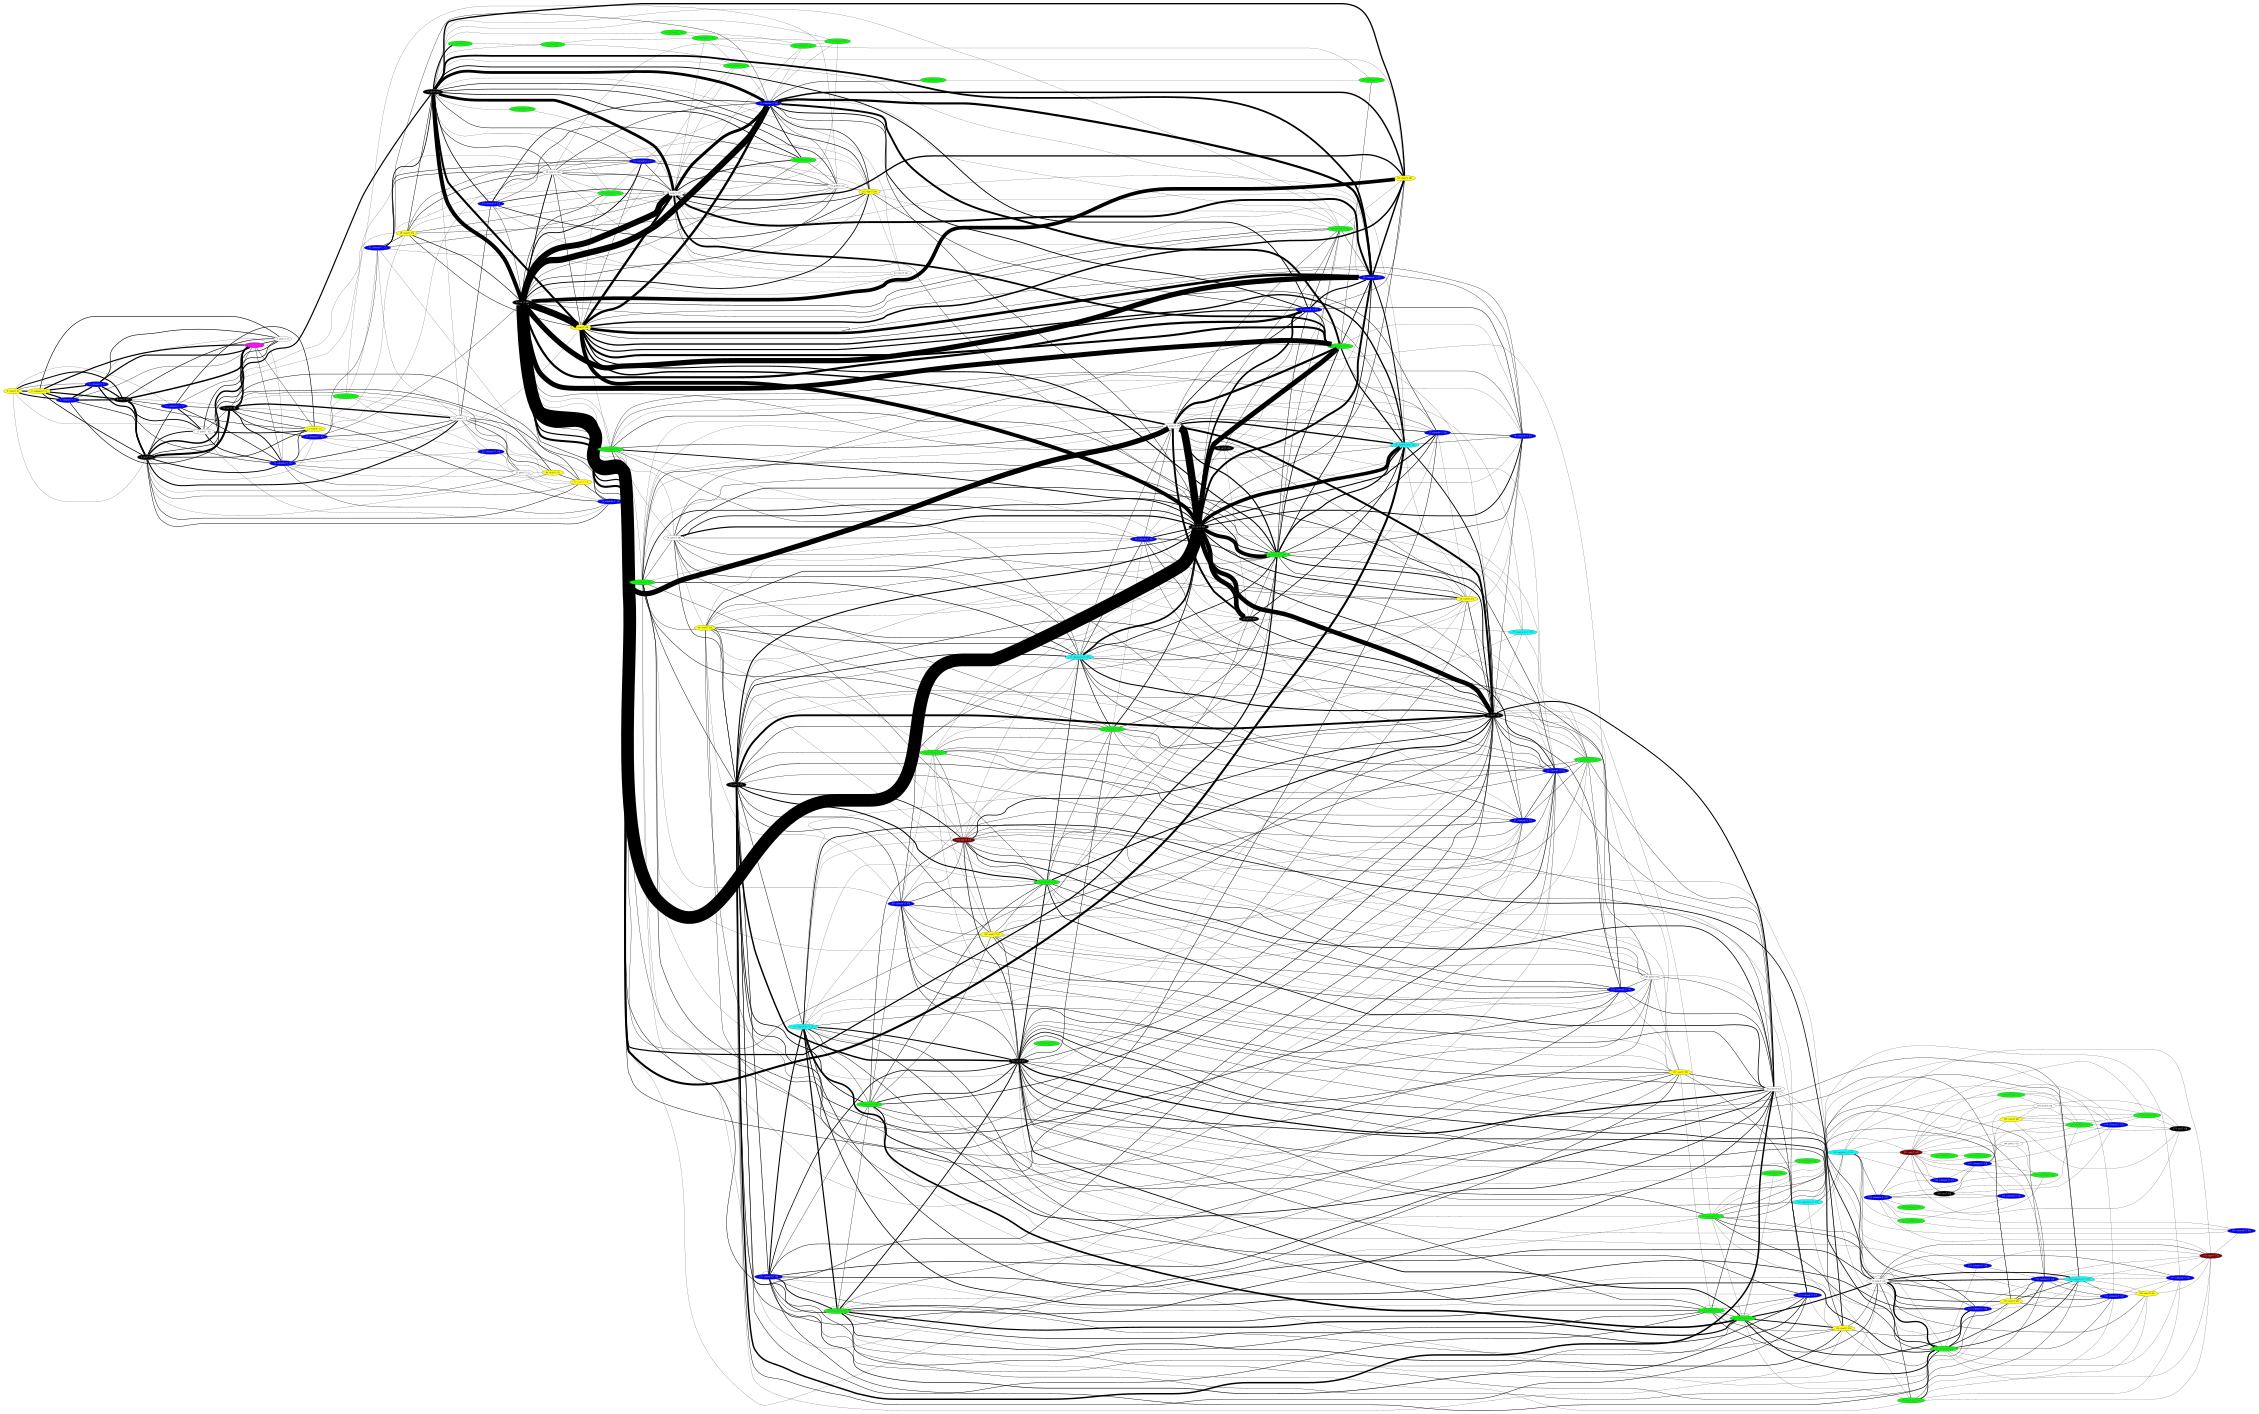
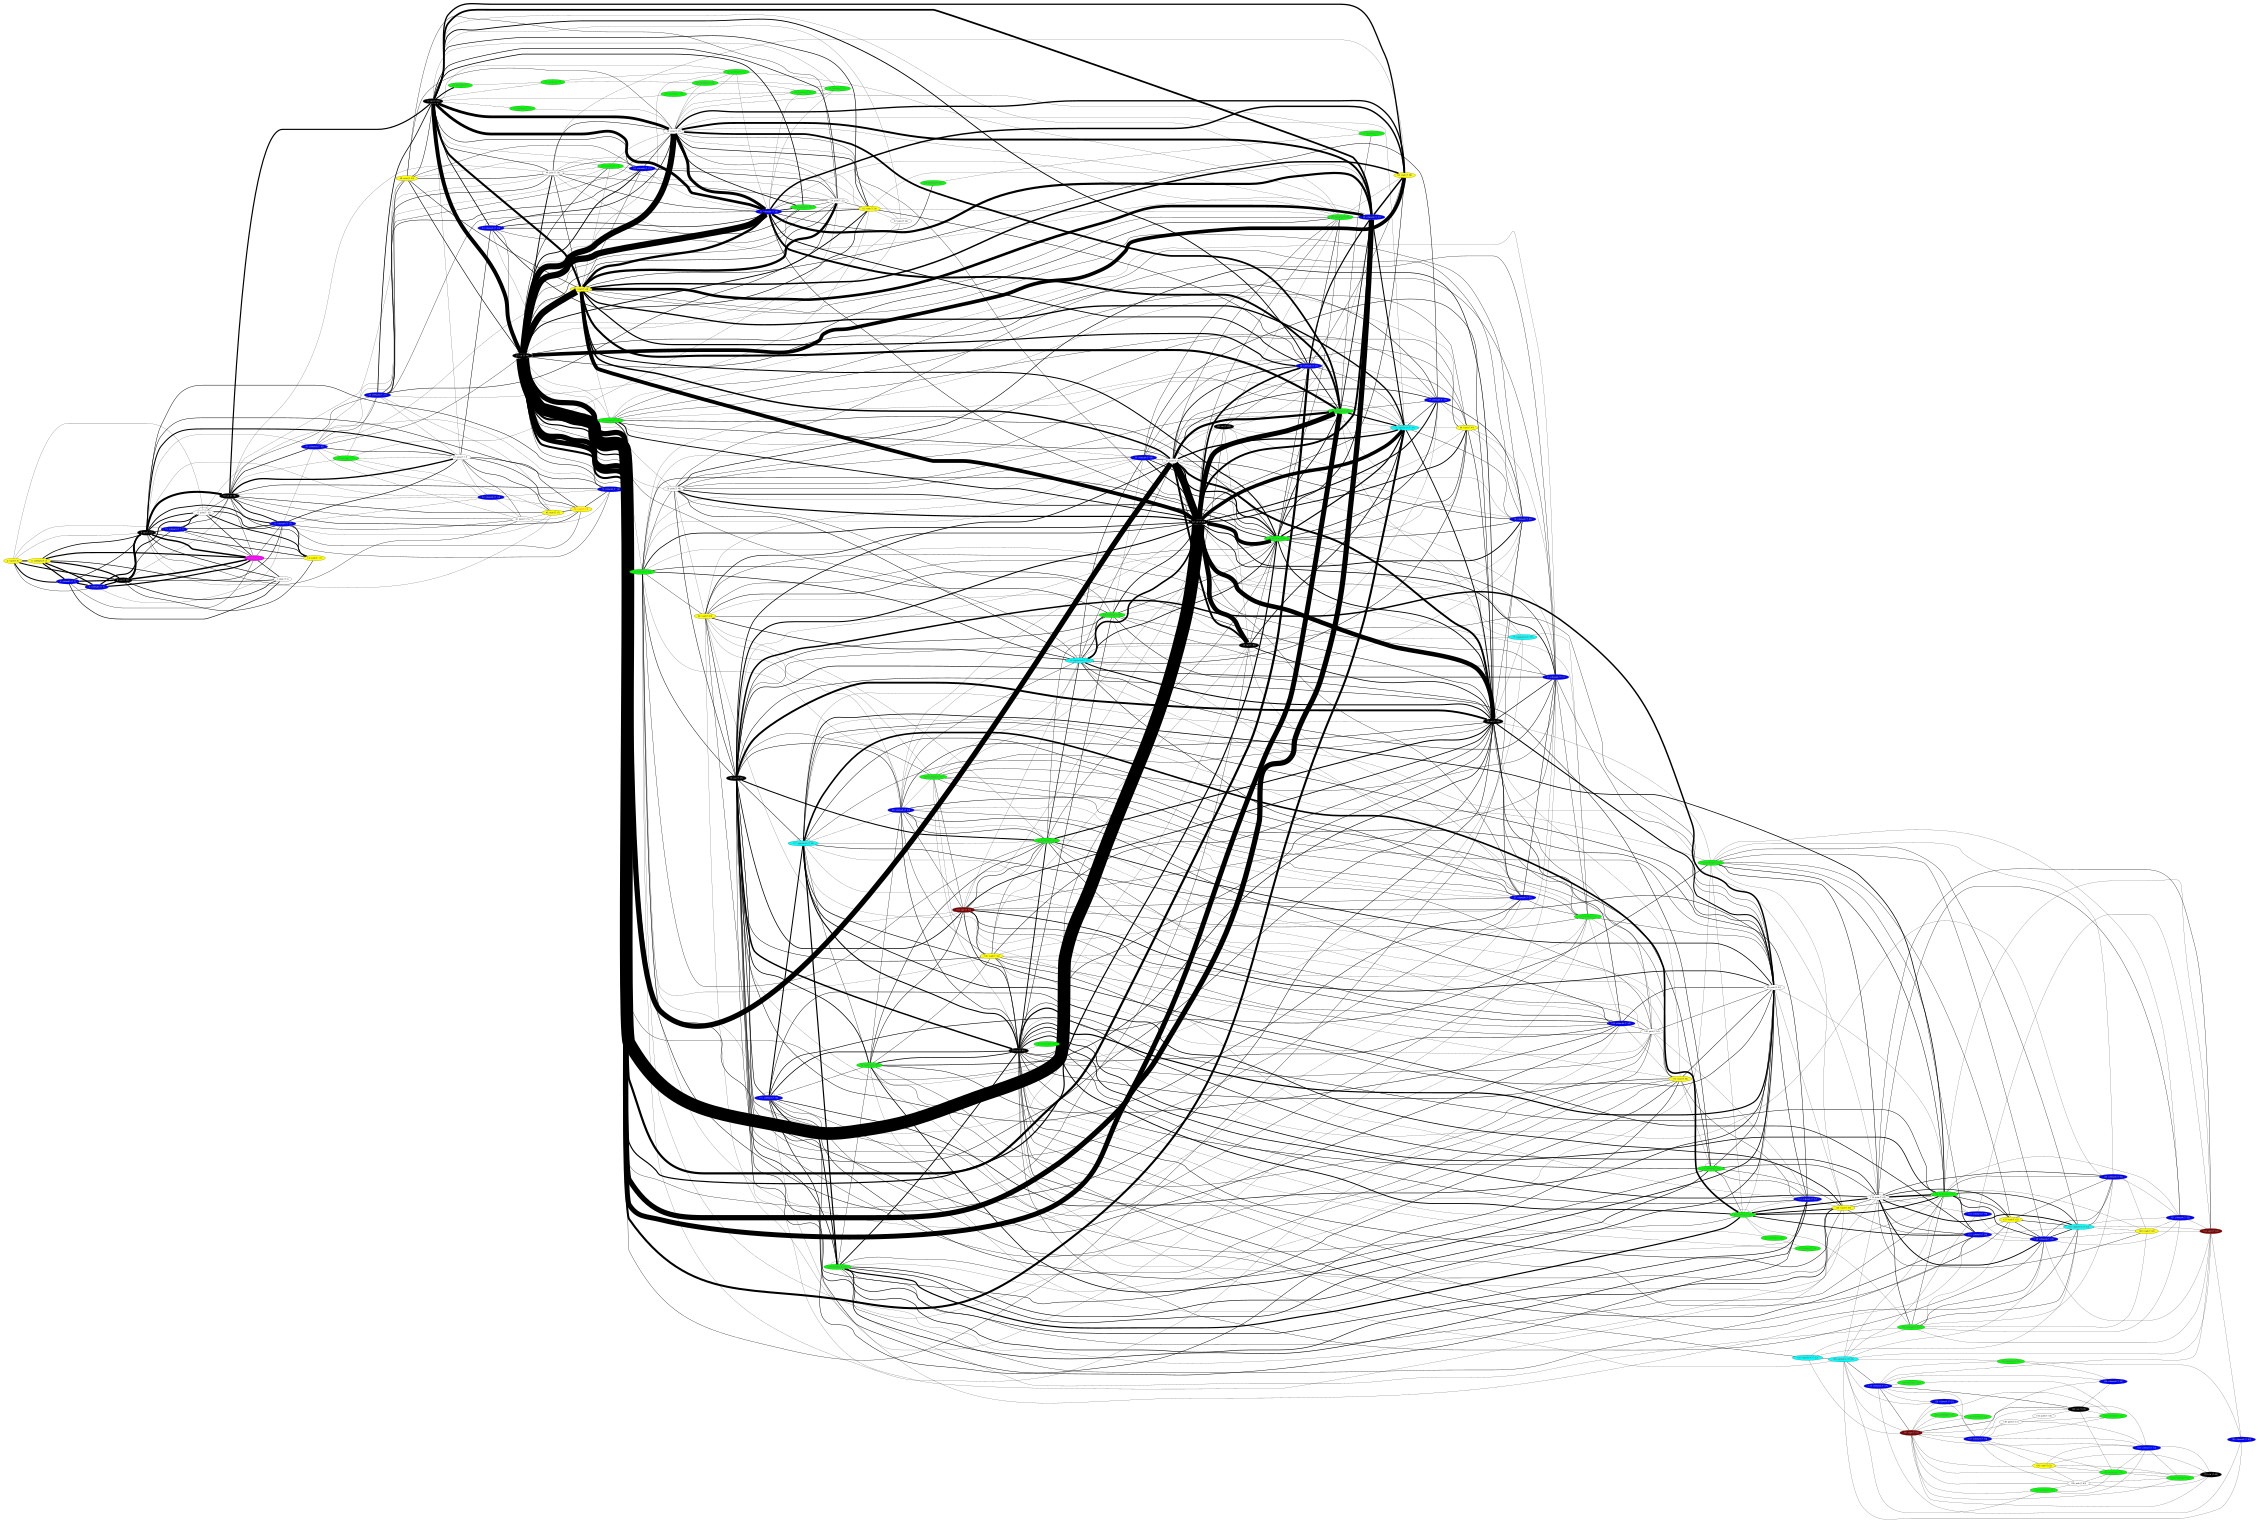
edge "38: pole (T: 37)" -- "50: road (T: 44)": now "54: pole (T: 22)" -- "50: road (T: 44)"
edge "56: sidewalk (T: 41)" -- "78: sidewalk (T: 45)": now "61: pole (T: 47)" -- "78: sidewalk (T: 45)"
edge "7: pole (T: 3)" -- "5: sidewalk (T: 7)": removed
edge "54: pole (T: 22)" -- "45: sidewalk (T: 21)": added
edge "45: sidewalk (T: 21)" -- "10: car (T: 18)": added
edge "85: vegetation (T: 50)" -- "75: car (T: 57)": now "61: pole (T: 47)" -- "75: car (T: 57)"
node "150: pole (T: 63)": added
